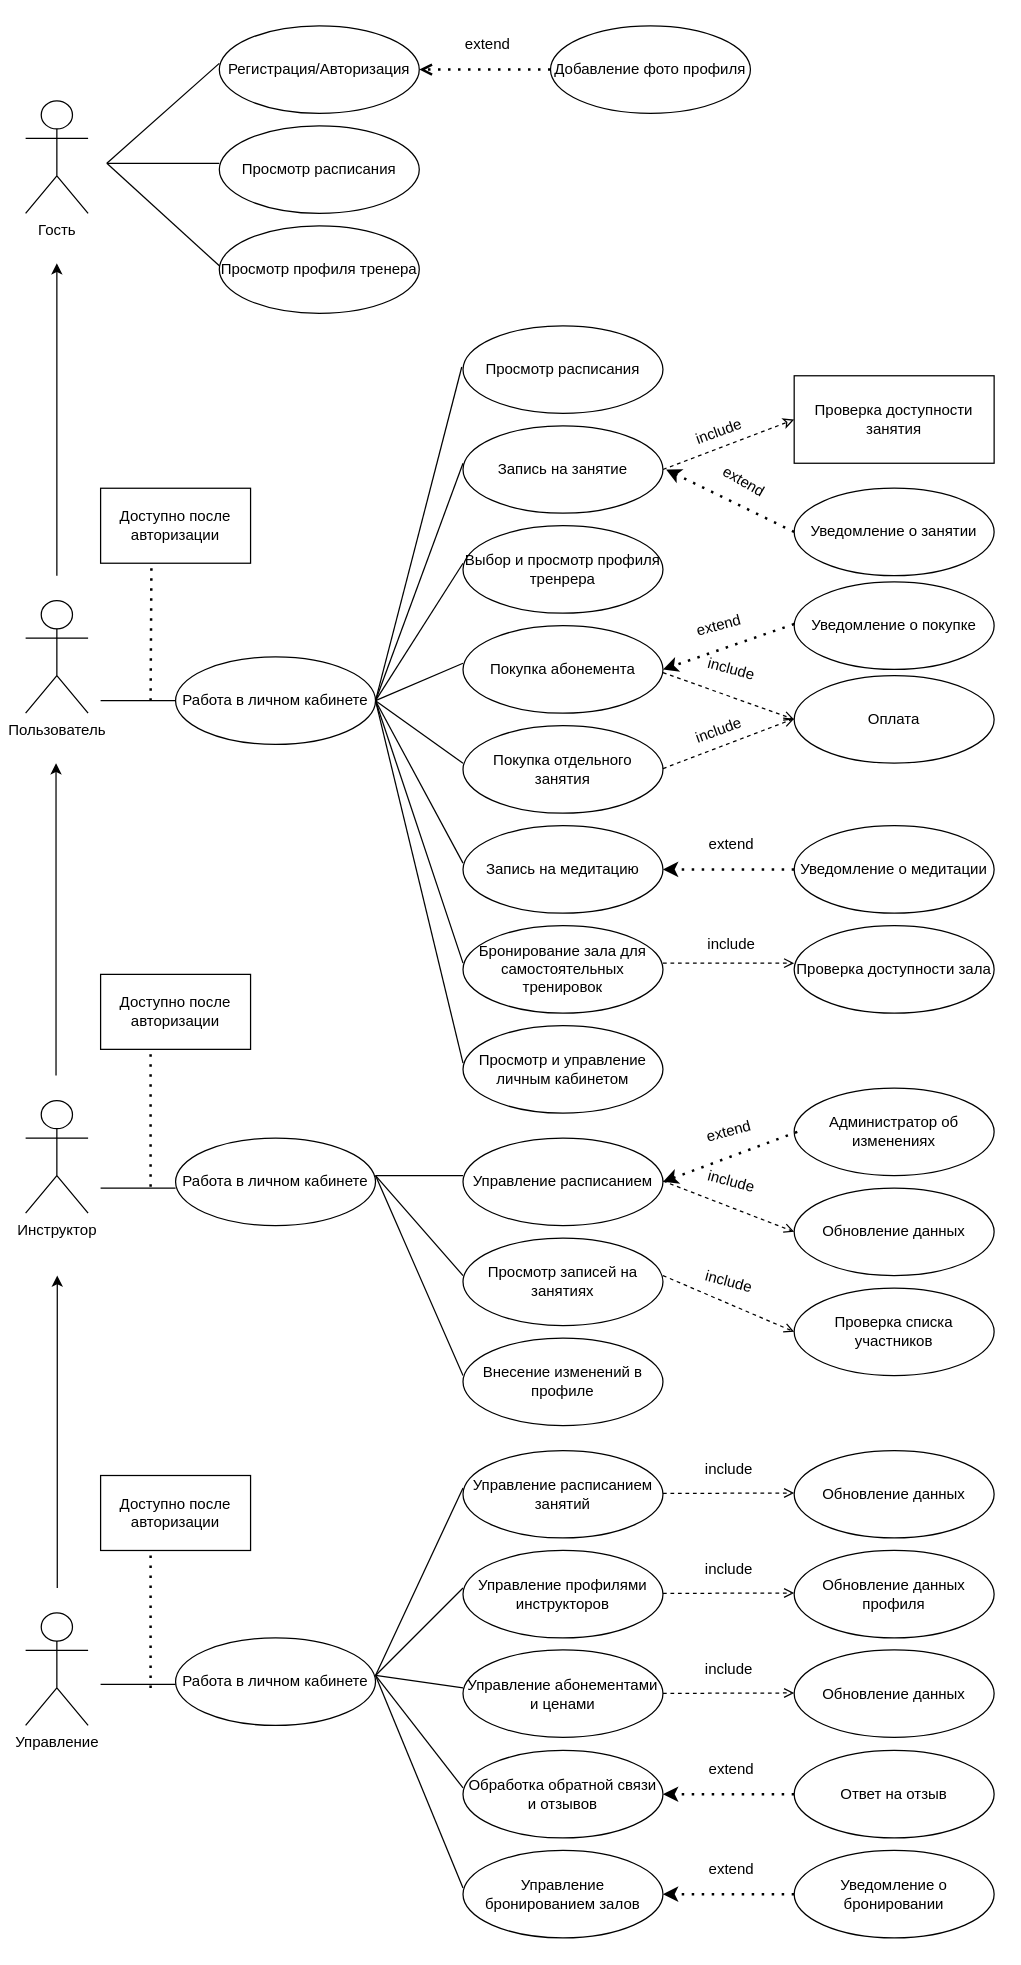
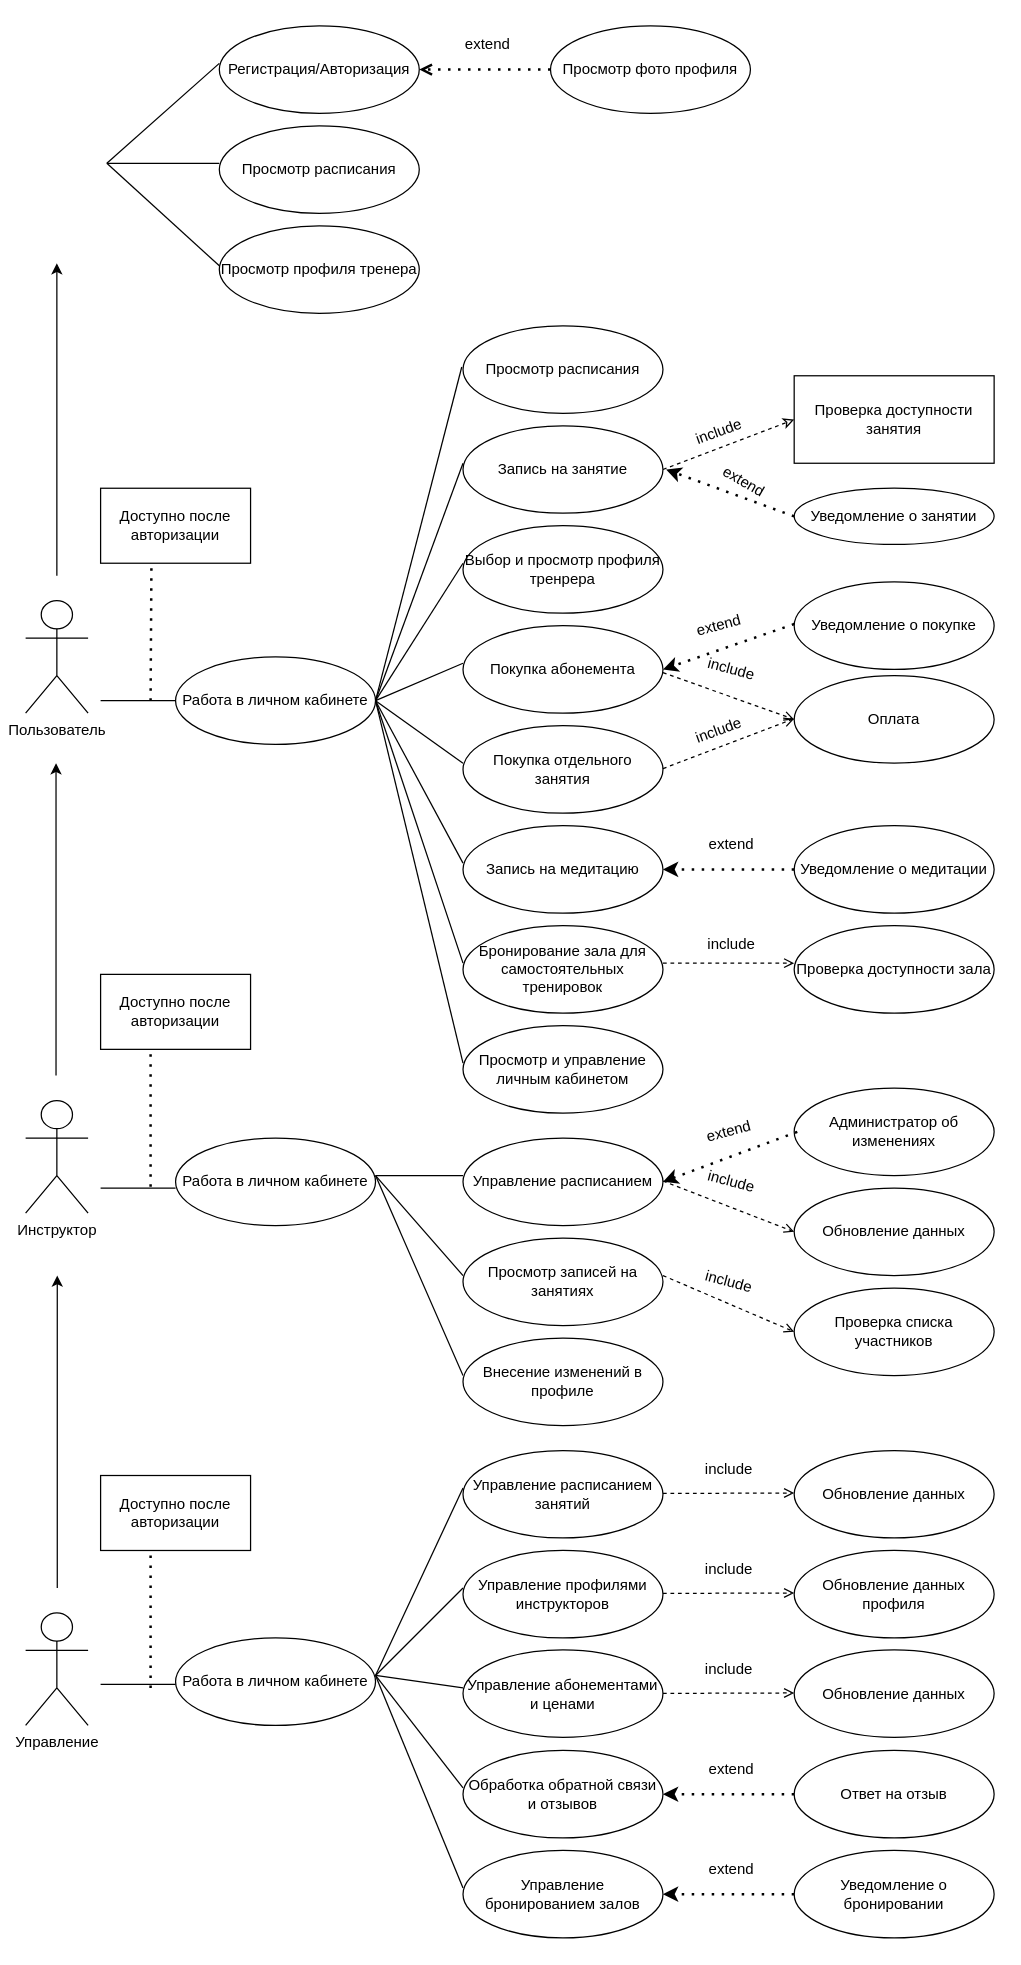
node "Добавление фото профиля": label "Добавление фото профиля" -> "Просмотр фото профиля"
node "Гость": removed
node "Уведомление о занятии": size 200x88 -> 200x56
